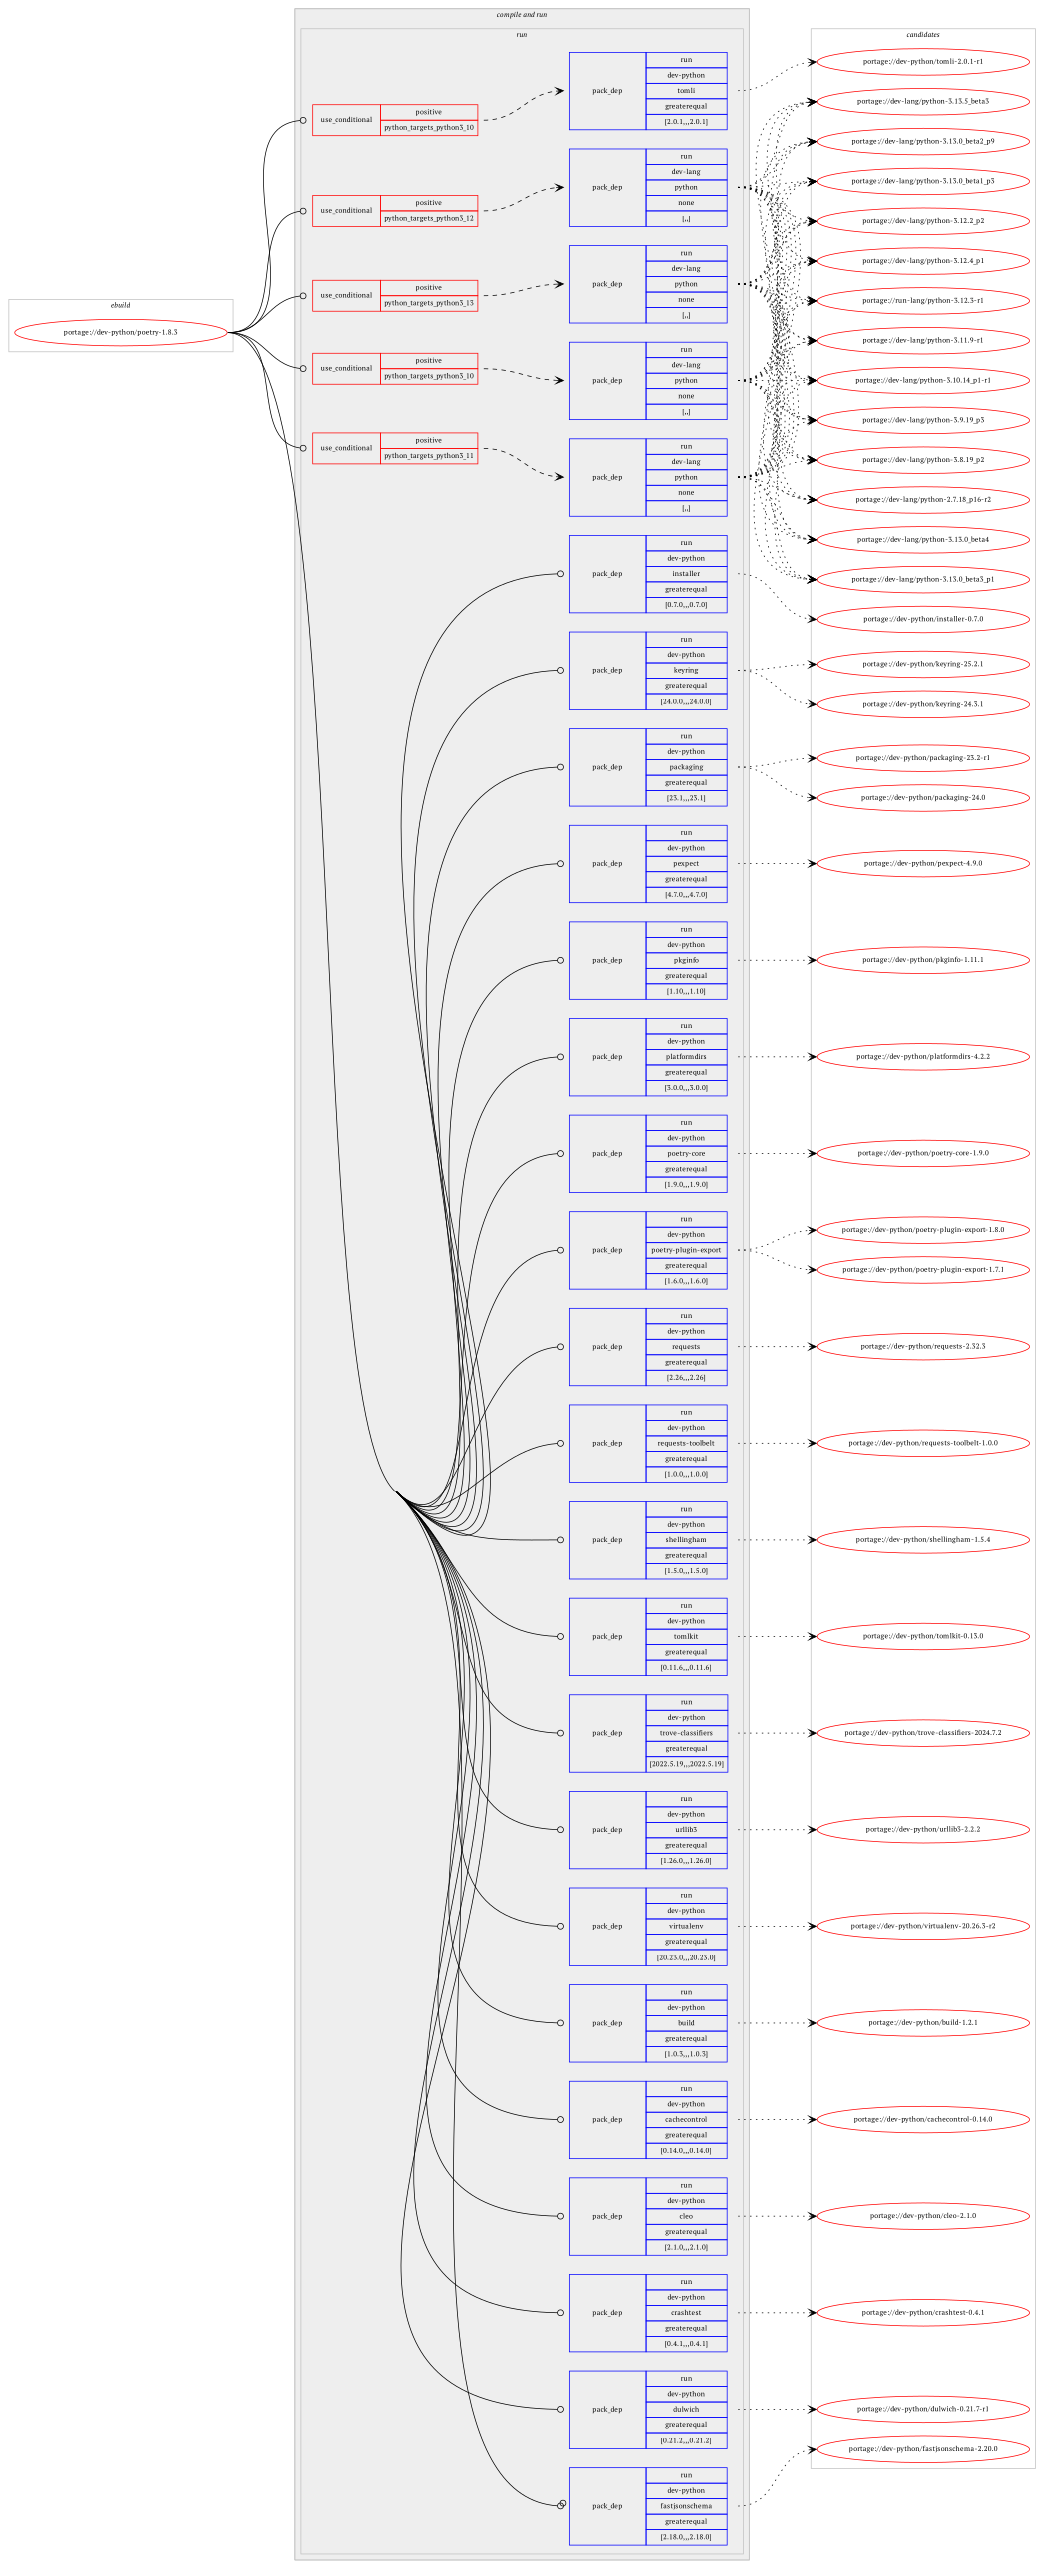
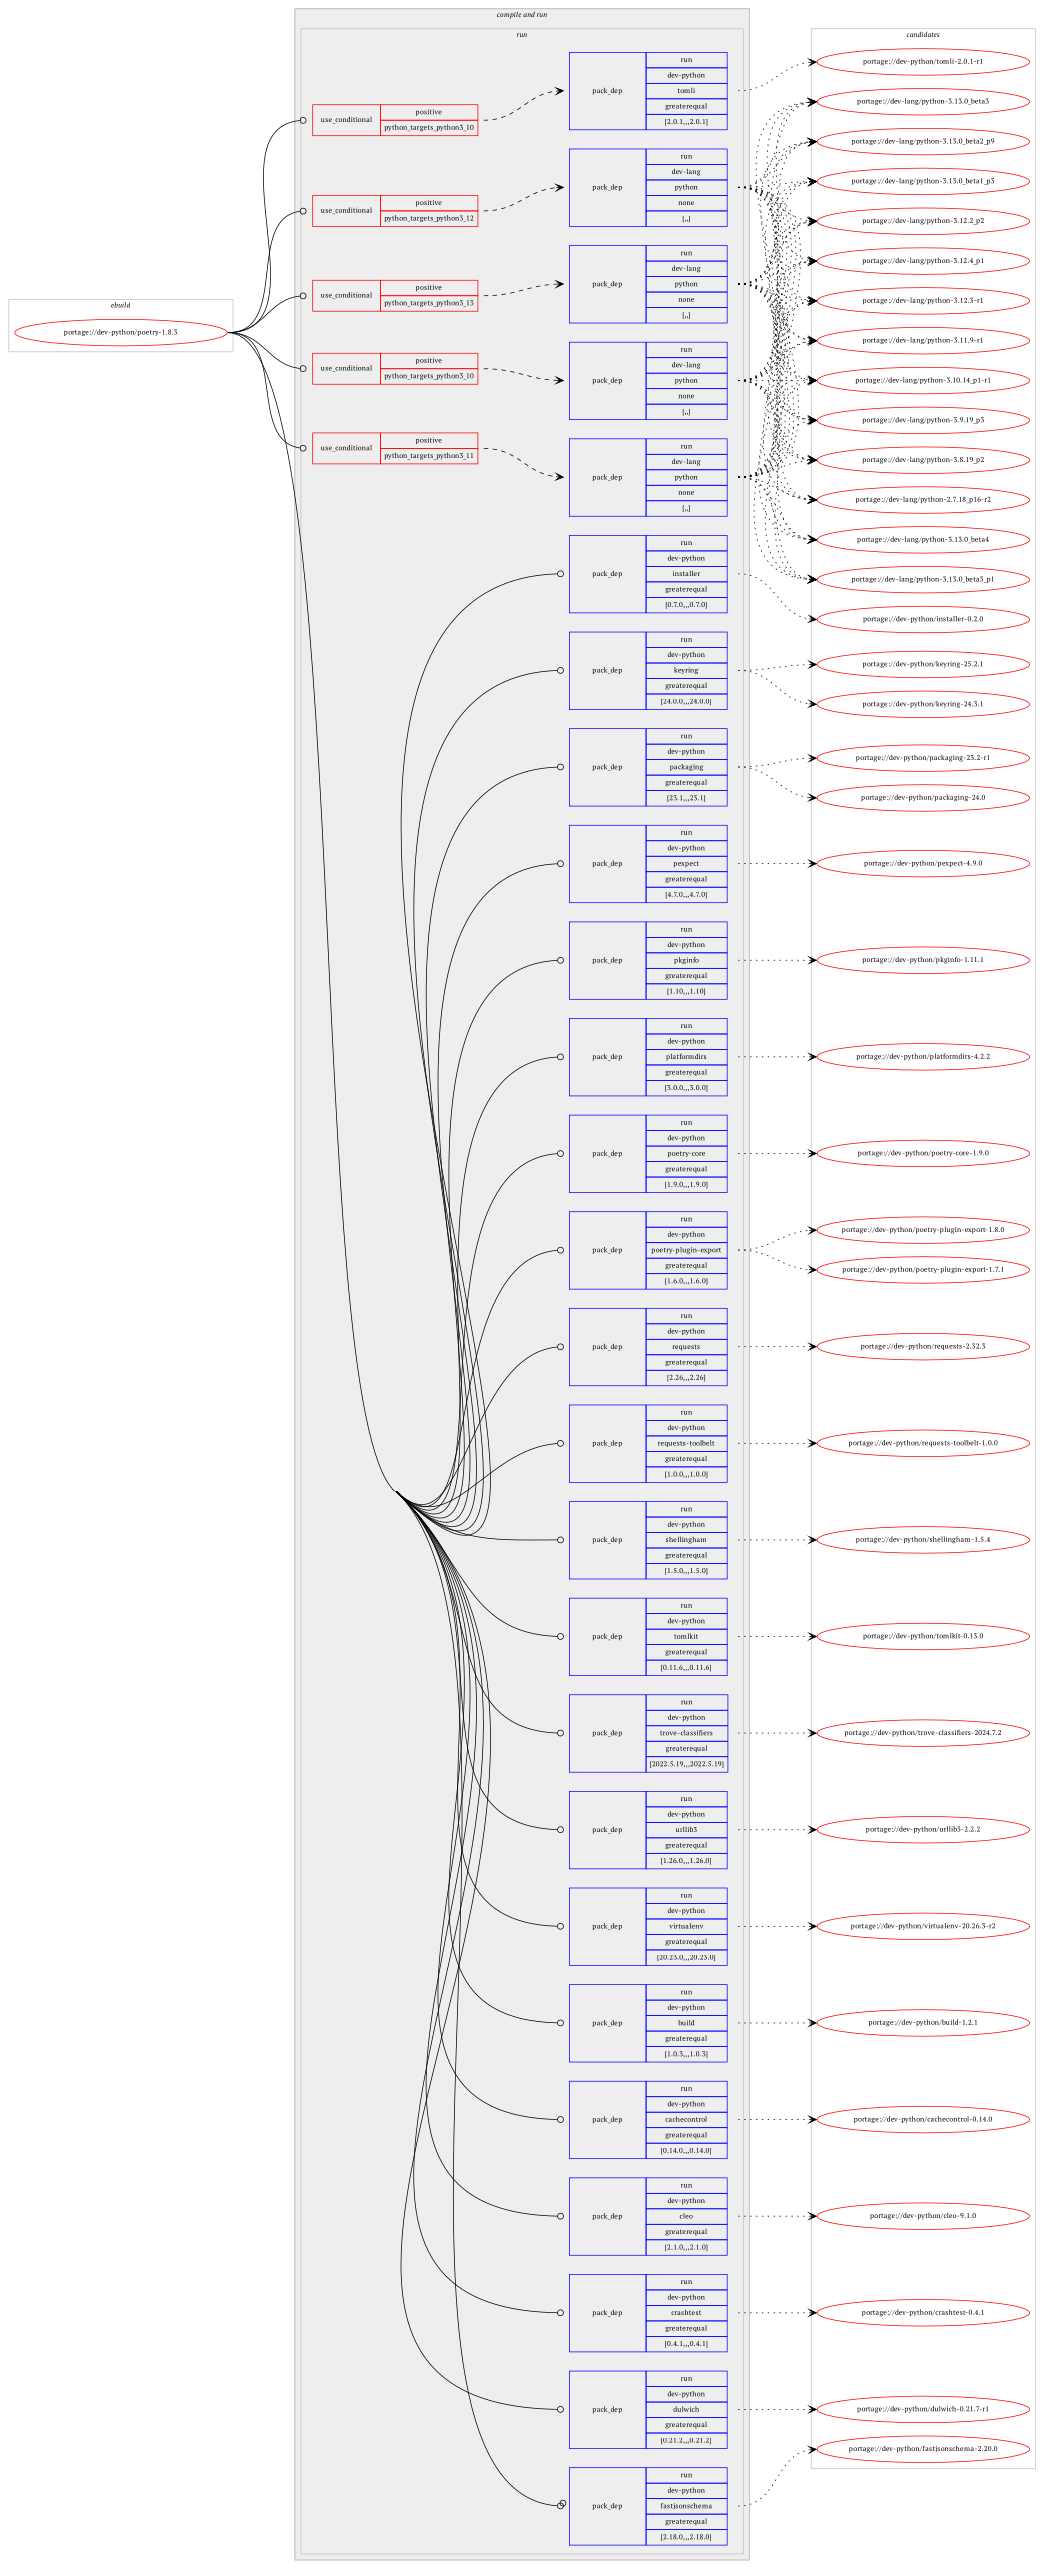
node "portage://dev-lang/python-3.13.5_beta3": label "portage://dev-lang/python-3.13.5_beta3" -> "portage://dev-lang/python-3.13.0_beta3"
node "portage://run-lang/python-3.12.3-r1": label "portage://run-lang/python-3.12.3-r1" -> "portage://dev-lang/python-3.12.3-r1"
node "portage://dev-python/installer-0.7.0": label "portage://dev-python/installer-0.7.0" -> "portage://dev-python/installer-0.2.0"
node "portage://dev-python/cleo-2.1.0": label "portage://dev-python/cleo-2.1.0" -> "portage://dev-python/cleo-9.1.0"
